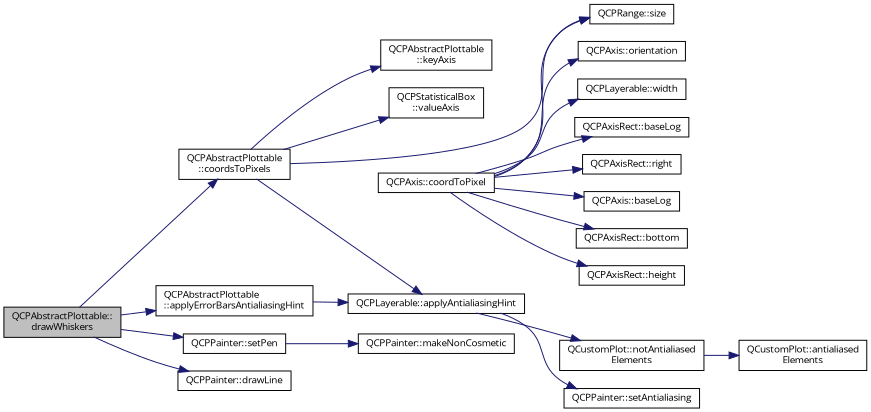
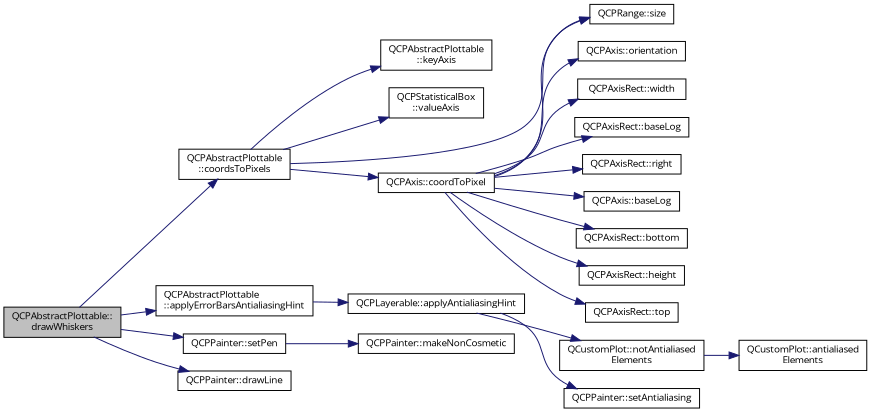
node "QCPLayerable::width": label "QCPLayerable::width" -> "QCPAxisRect::width"
edge "QCPAbstractPlottable ::coordsToPixels" -> "QCPLayerable::applyAntialiasingHint": now "QCPAbstractPlottable ::coordsToPixels" -> "QCPAxis::coordToPixel"
node "QCPAxisRect::top": added
